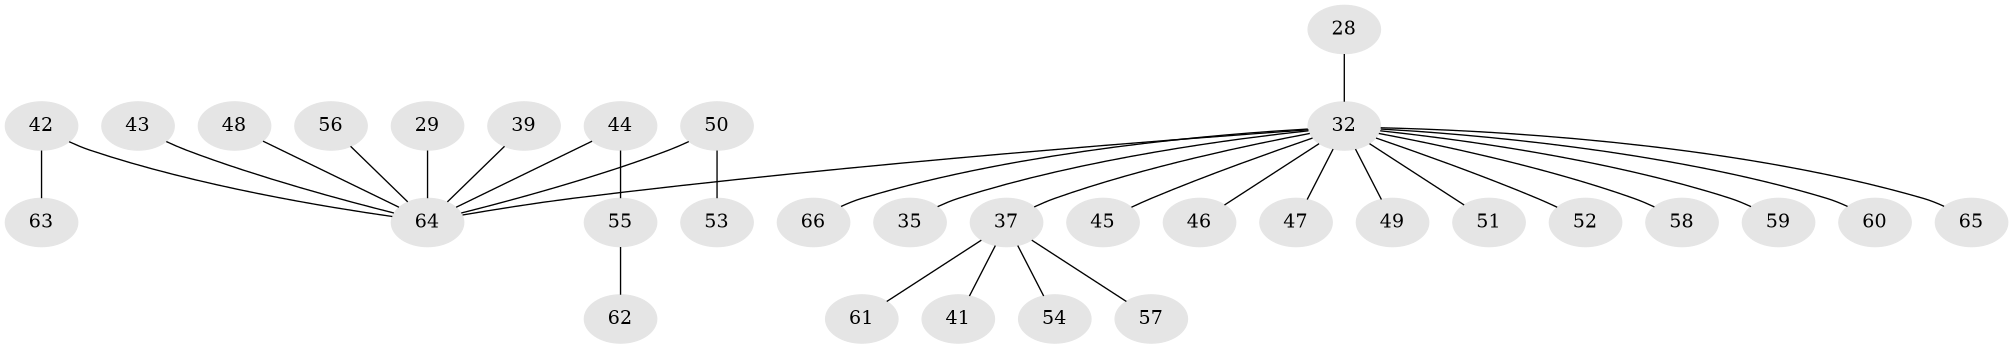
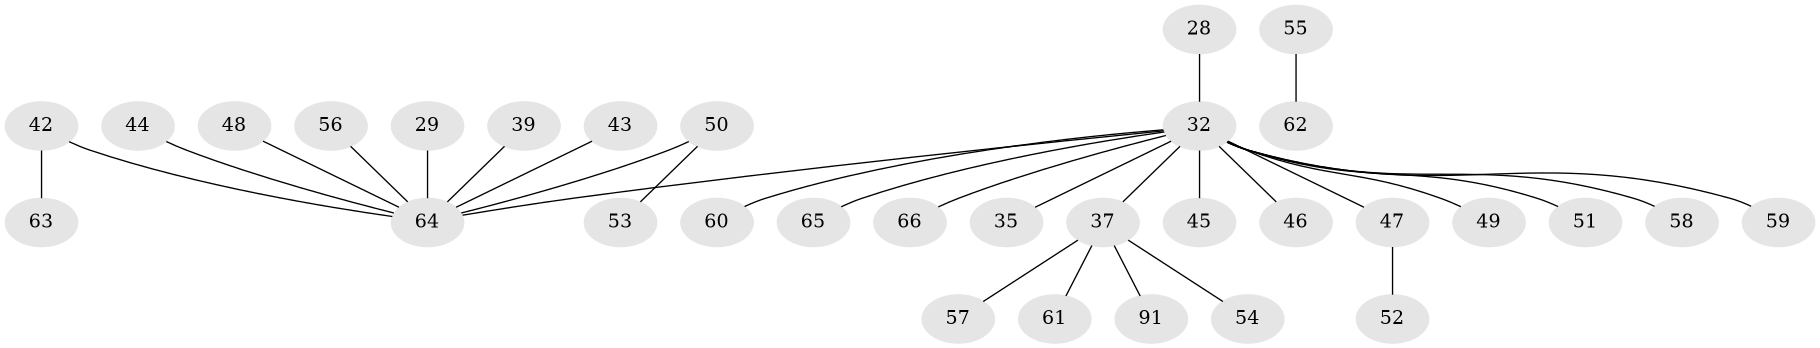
edge "32" -- "52": now "47" -- "52"
edge "44" -- "55": removed
node "41": label "41" -> "91"
